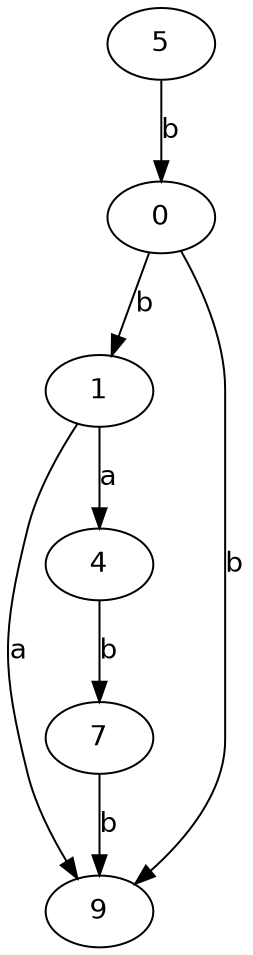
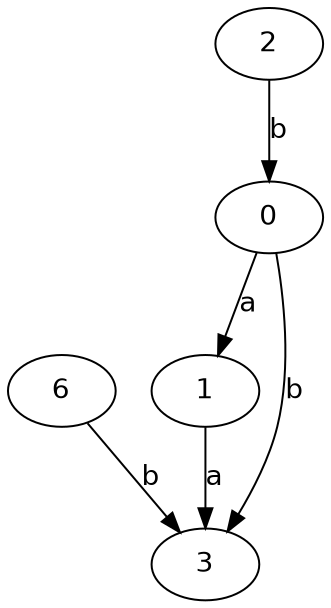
node "5": label "5" -> "2"
edge "0" -> "1": label "b" -> "a"
node "4": removed
node "7": label "7" -> "6"
node "9": label "9" -> "3"
